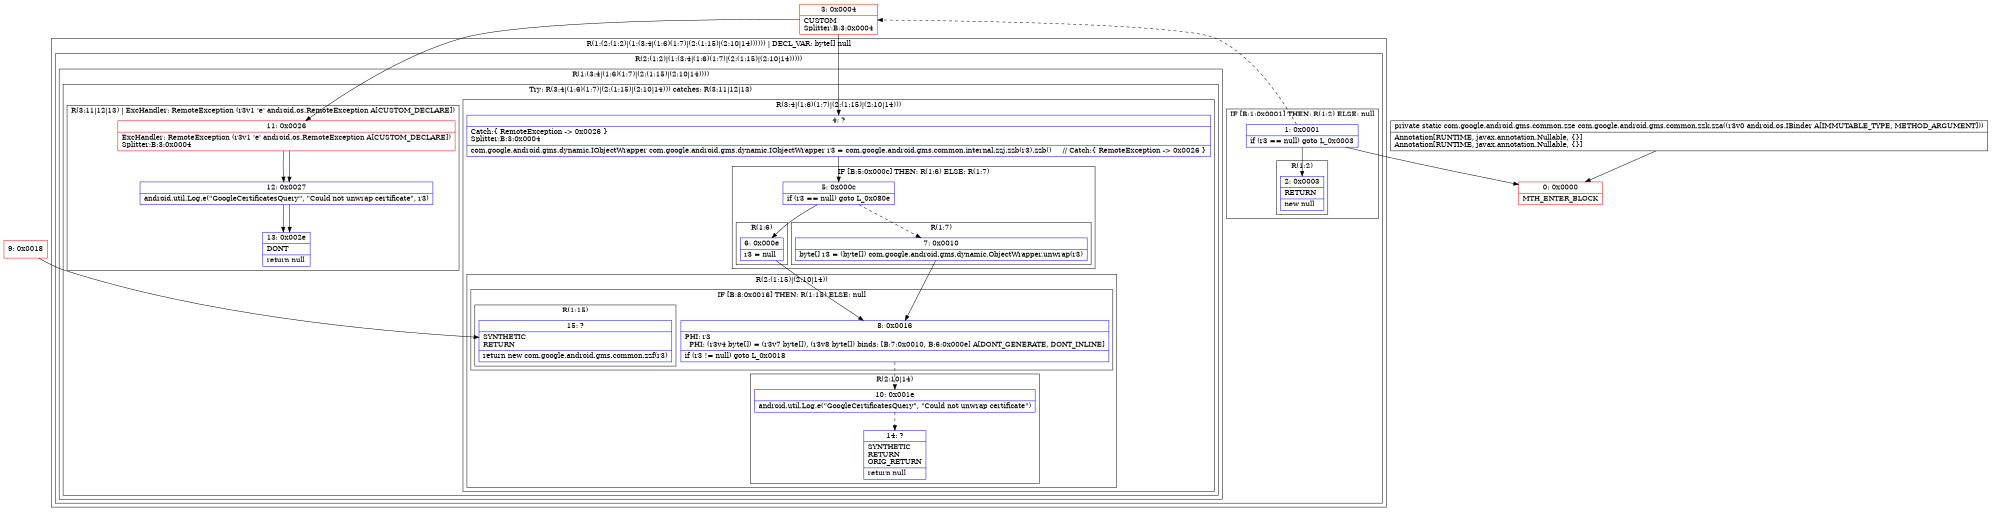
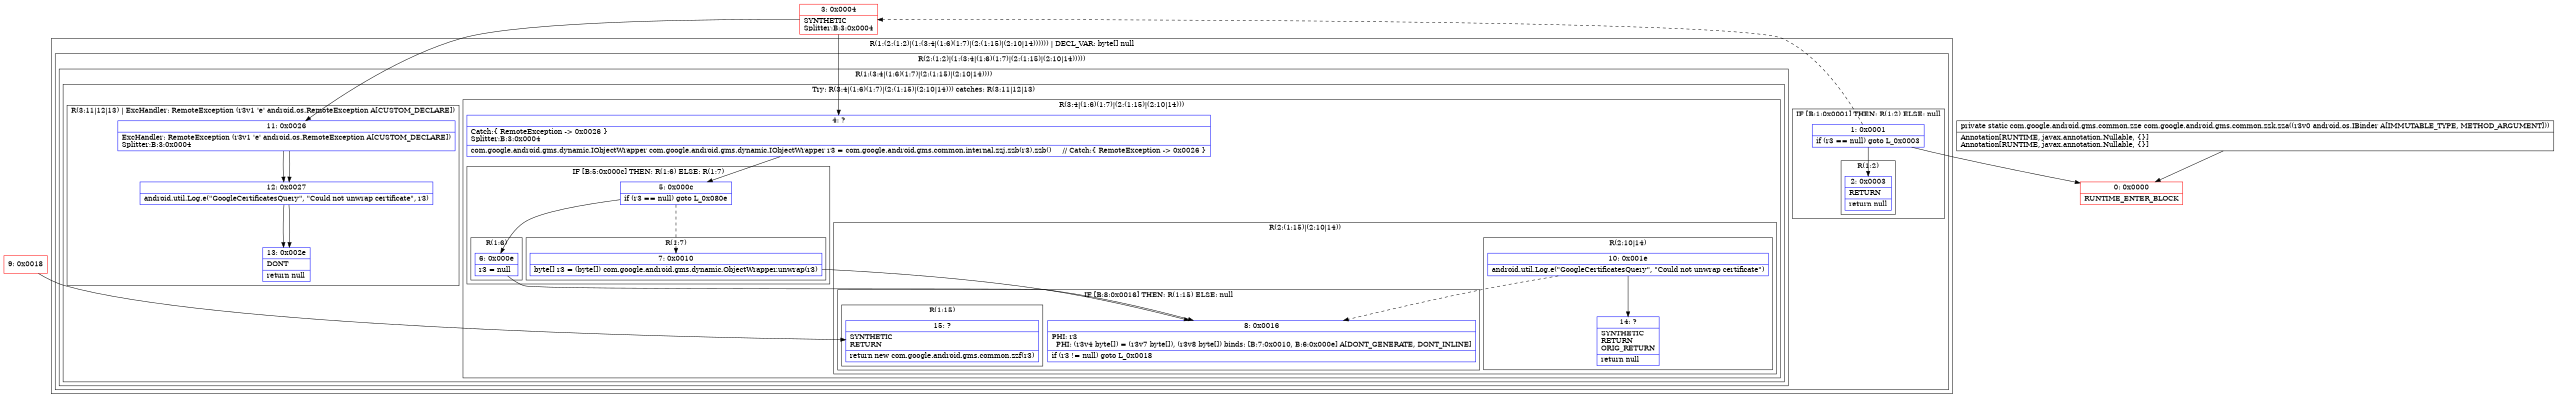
node "3: 0x0004": text "CUSTOM" -> "SYNTHETIC"
node "11: 0x0026": color red -> blue
node "0: 0x0000": text "MTH_ENTER_BLOCK" -> "RUNTIME_ENTER_BLOCK"
node "2: 0x0003": text "new null" -> "return null"
edge "8: 0x0016" -> "10: 0x001e": reversed
edge "10: 0x001e" -> "14: ?": style dashed -> solid
